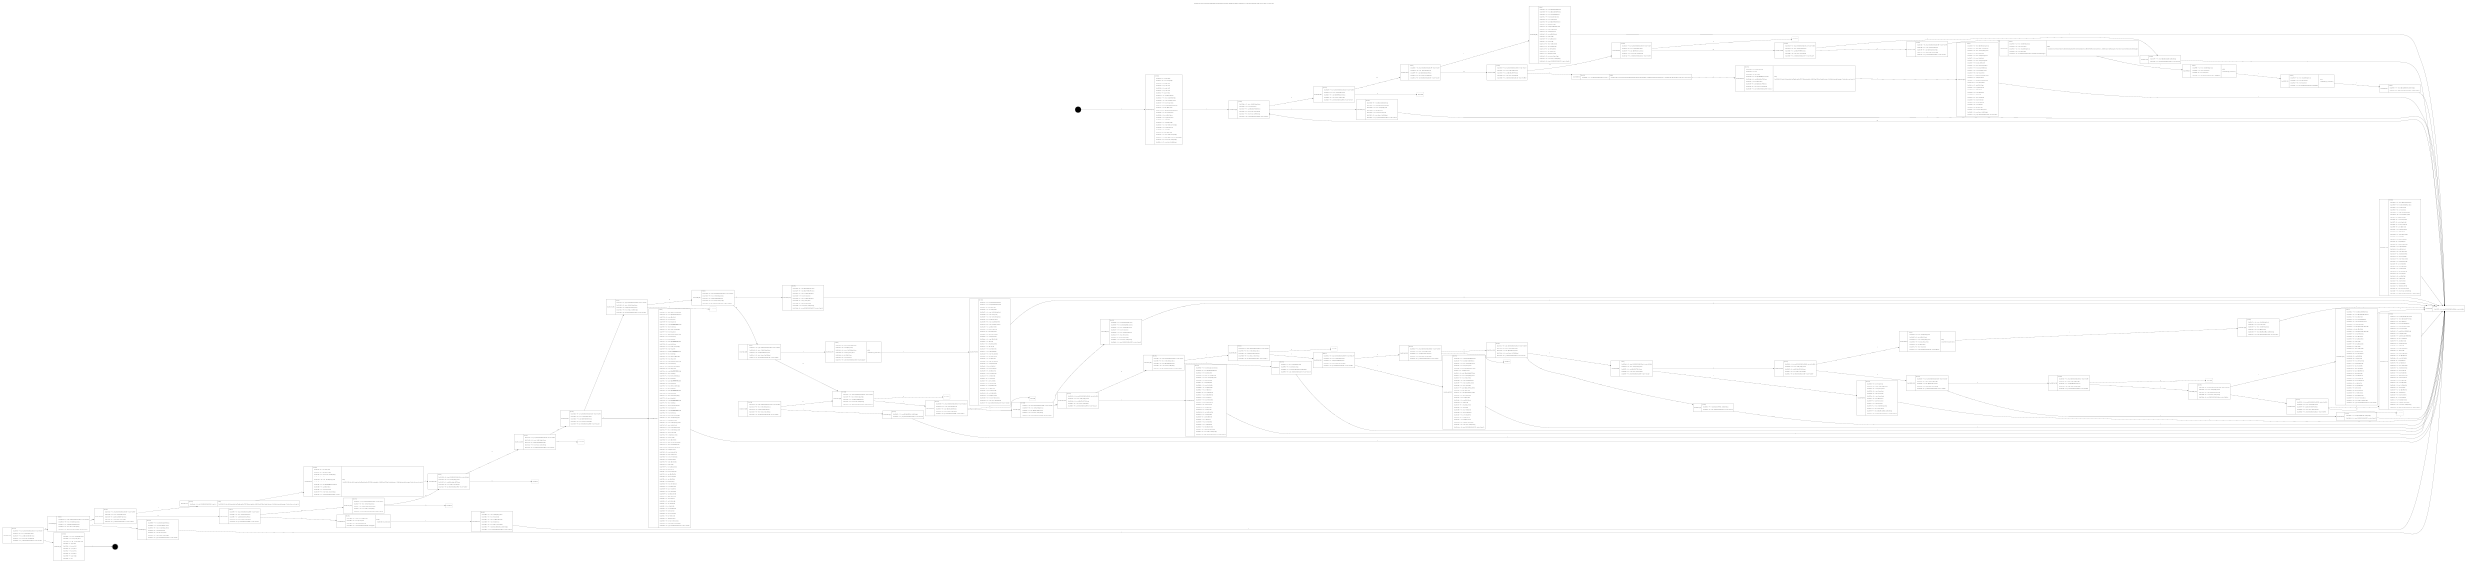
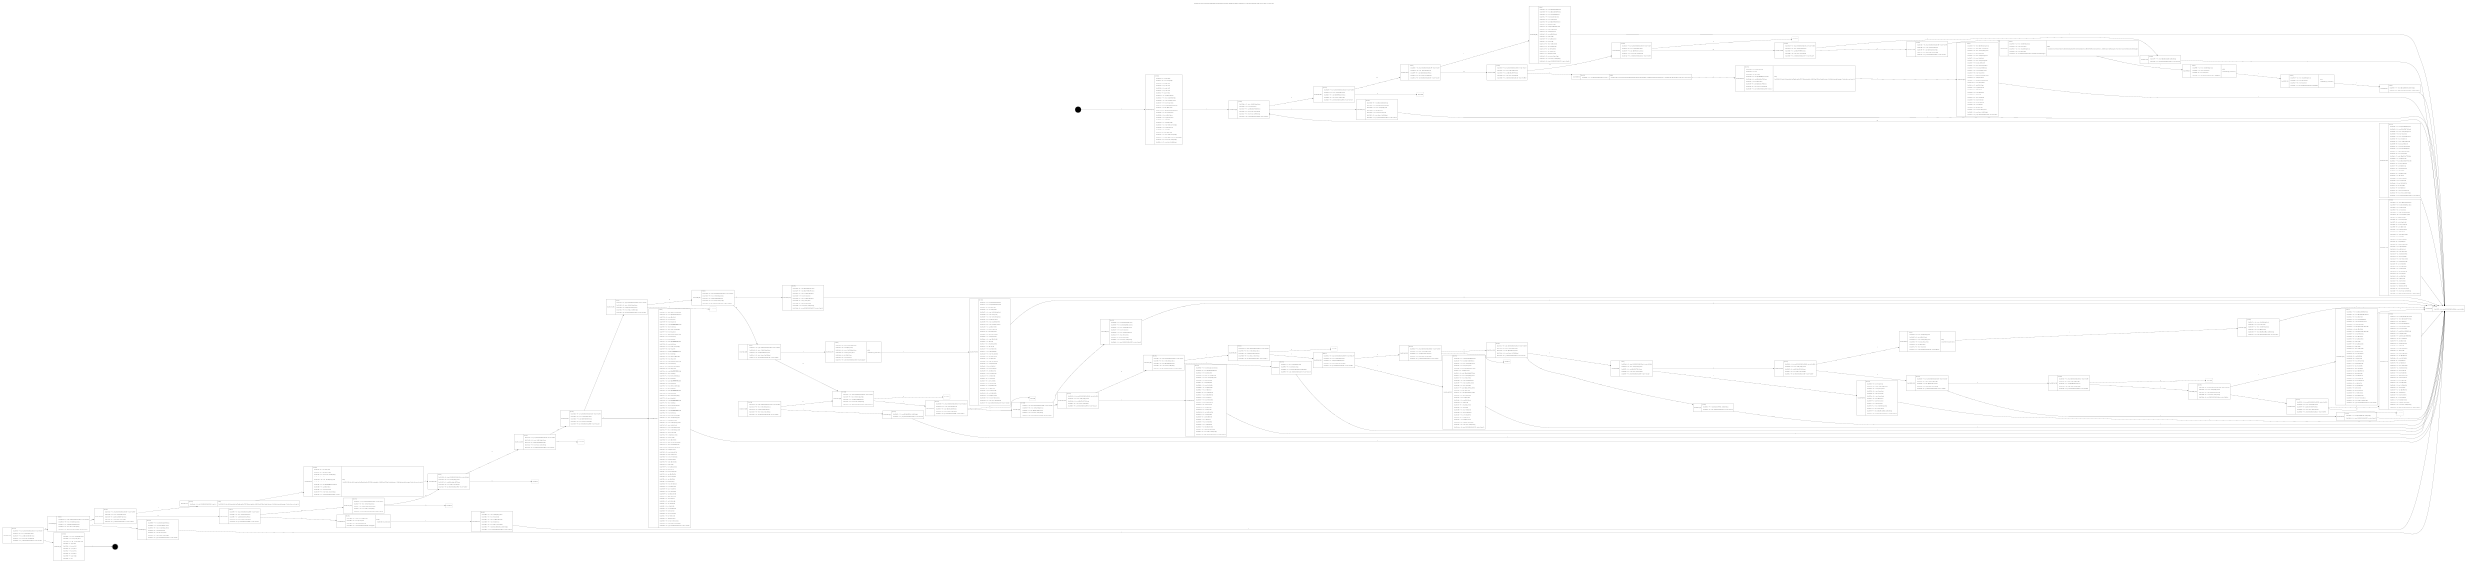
node "0x401e7b [119]": added
